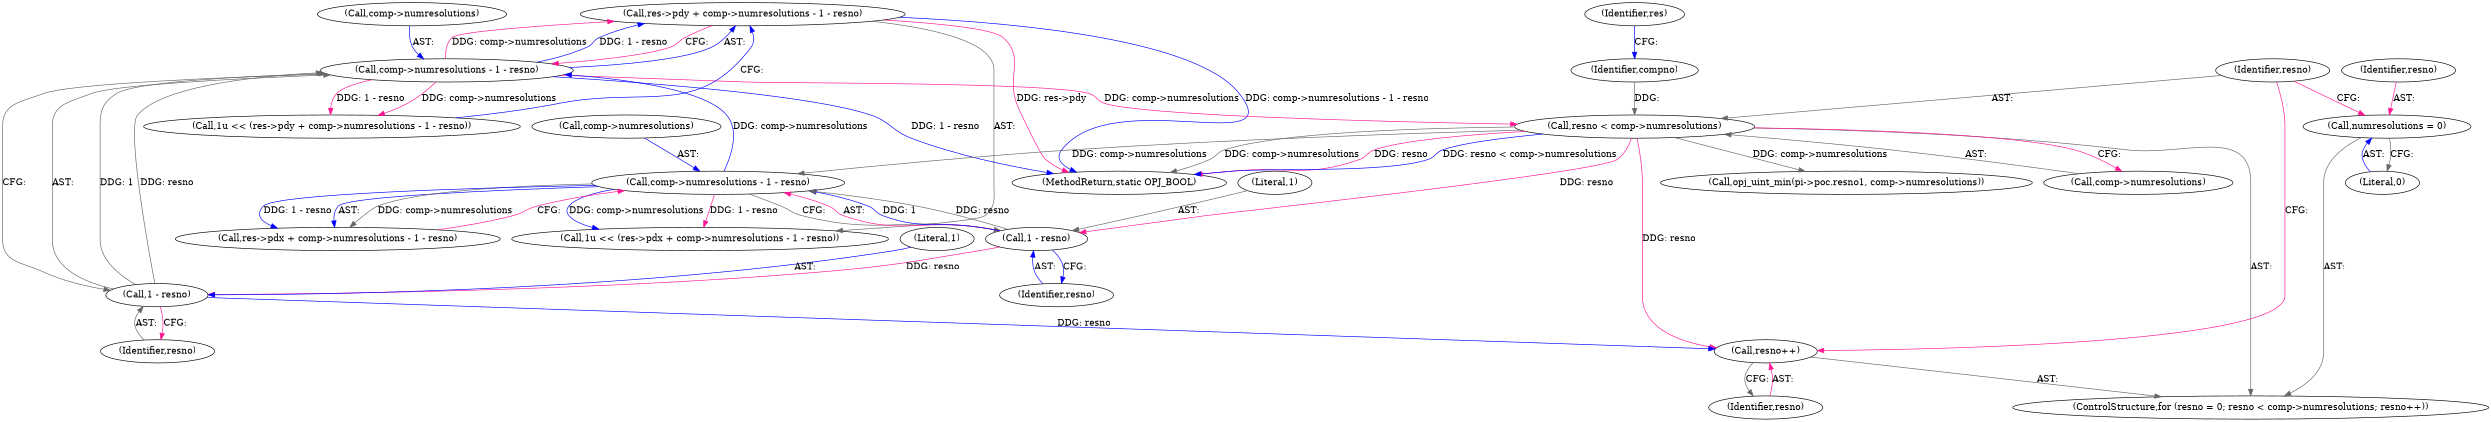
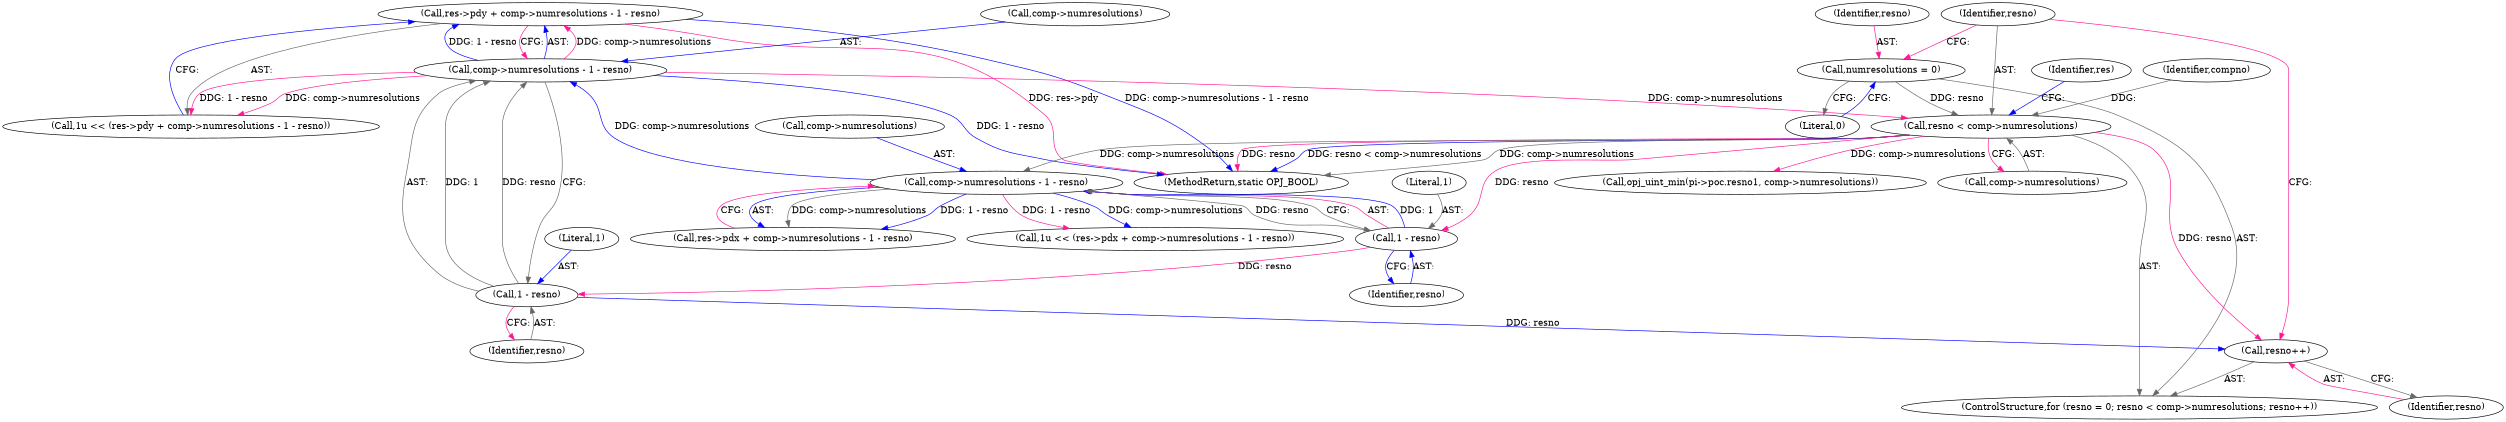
edge "(Identifier,res)" -> "(Identifier,compno)": now "(Identifier,res)" -> "(Call,resno < comp->numresolutions)"
edge "(Call,numresolutions = 0)" -> "(Call,resno < comp->numresolutions)": added, label "DDG: resno"
edge "(Call,res->pdy + comp->numresolutions - 1 - resno)" -> "(Call,1u << (res->pdx + comp->numresolutions - 1 - resno))": now "(Call,res->pdy + comp->numresolutions - 1 - resno)" -> "(Call,1u << (res->pdy + comp->numresolutions - 1 - resno))"
edge "(Call,resno < comp->numresolutions)" -> "(Call,opj_uint_min(pi->poc.resno1, comp->numresolutions))": color gray40 -> deeppink
edge "(Literal,0)" -> "(Call,numresolutions = 0)": label "AST: " -> "CFG: "
